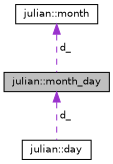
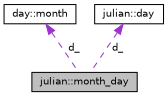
node "julian::month": label "julian::month" -> "day::month"
edge "julian::day" -> "julian::month_day": reversed
